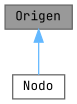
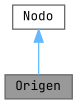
edge "Nodo" -> "Origen": reversed
